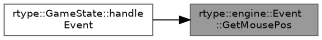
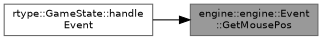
node "rtype::engine::Event ::GetMousePos": label "rtype::engine::Event ::GetMousePos" -> "engine::engine::Event ::GetMousePos"
